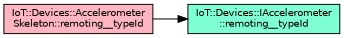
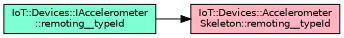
edge "IoT::Devices::Accelerometer Skeleton::remoting__typeId" -> "IoT::Devices::IAccelerometer ::remoting__typeId": reversed
